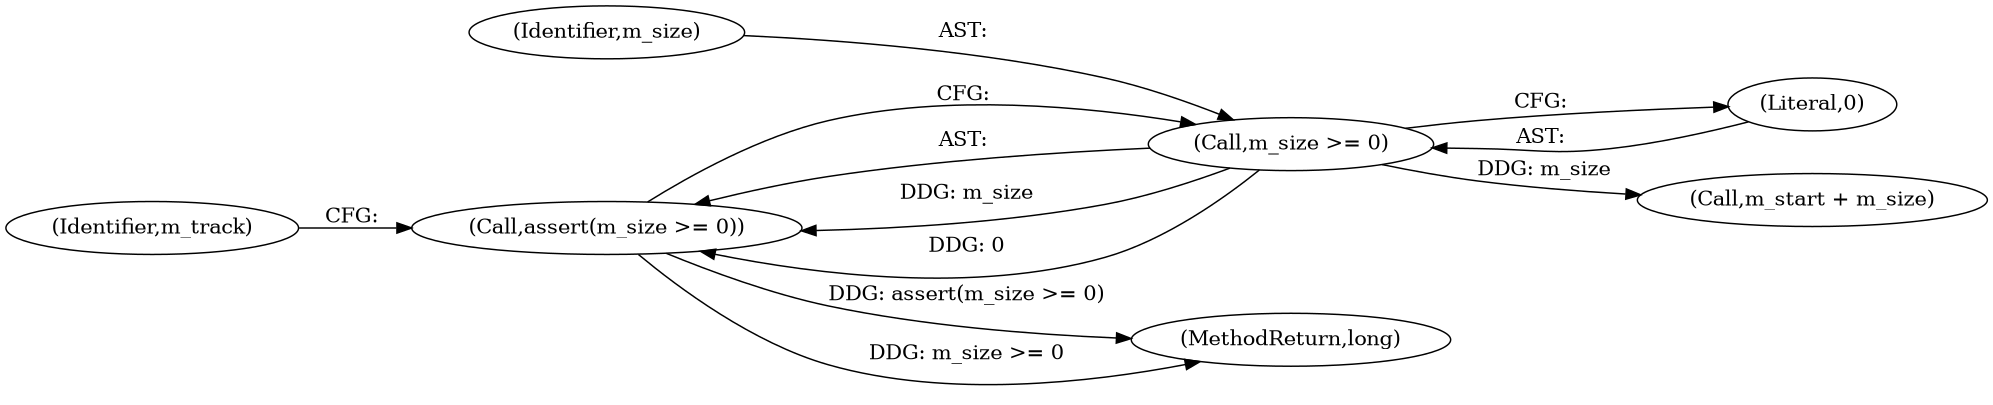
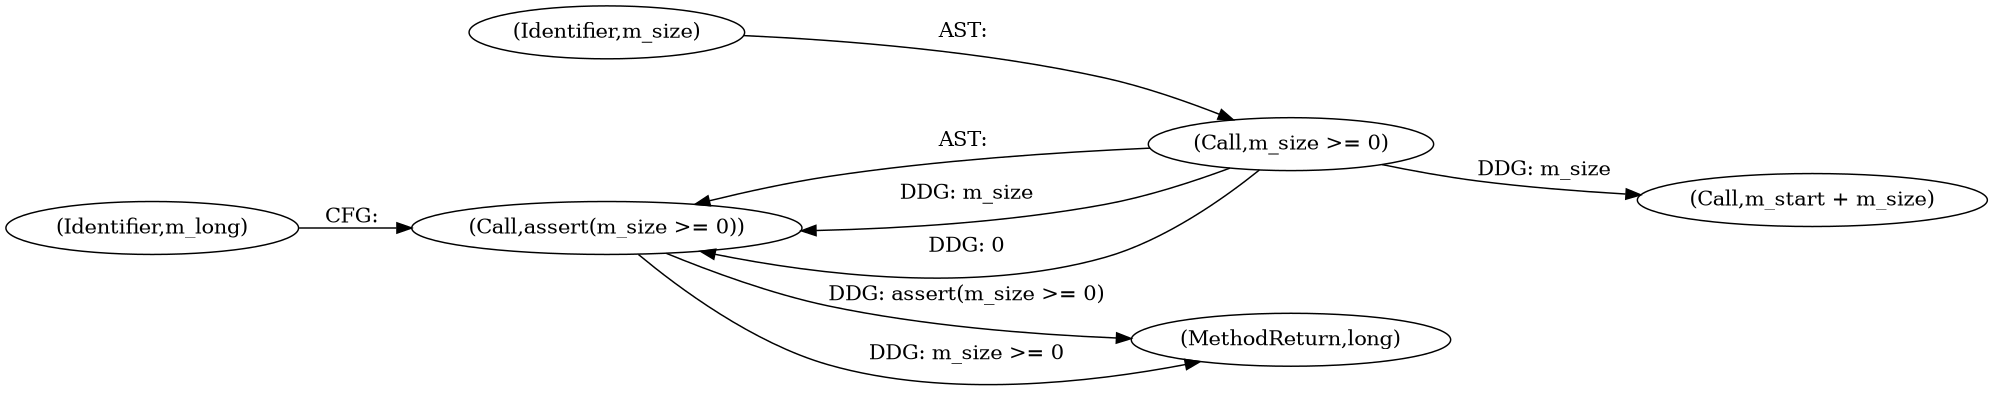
node "(Literal,0)": removed
edge "(Call,assert(m_size >= 0))" -> "(Call,m_size >= 0)": removed, label "CFG:"
node "(Identifier,m_track)": label "(Identifier,m_track)" -> "(Identifier,m_long)"
